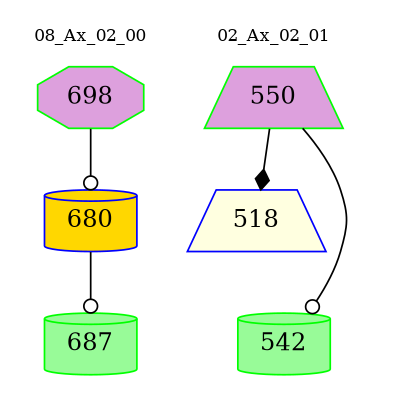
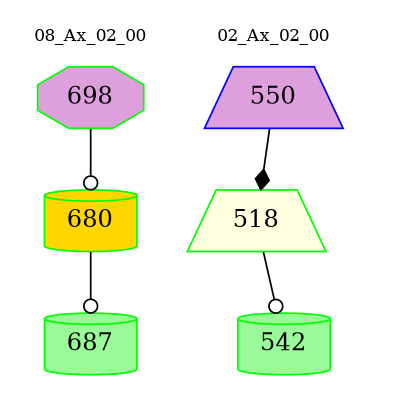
cluster "02_Ax_02_01": label "02_Ax_02_01" -> "02_Ax_02_00"
node "550": color green -> blue
edge "550" -> "542": now "518" -> "542"
node "680": color blue -> green
node "518": color blue -> green
